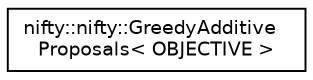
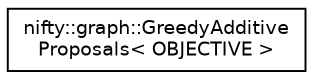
node "nifty::nifty::GreedyAdditive Proposals< OBJECTIVE >": label "nifty::nifty::GreedyAdditive Proposals< OBJECTIVE >" -> "nifty::graph::GreedyAdditive Proposals< OBJECTIVE >"
